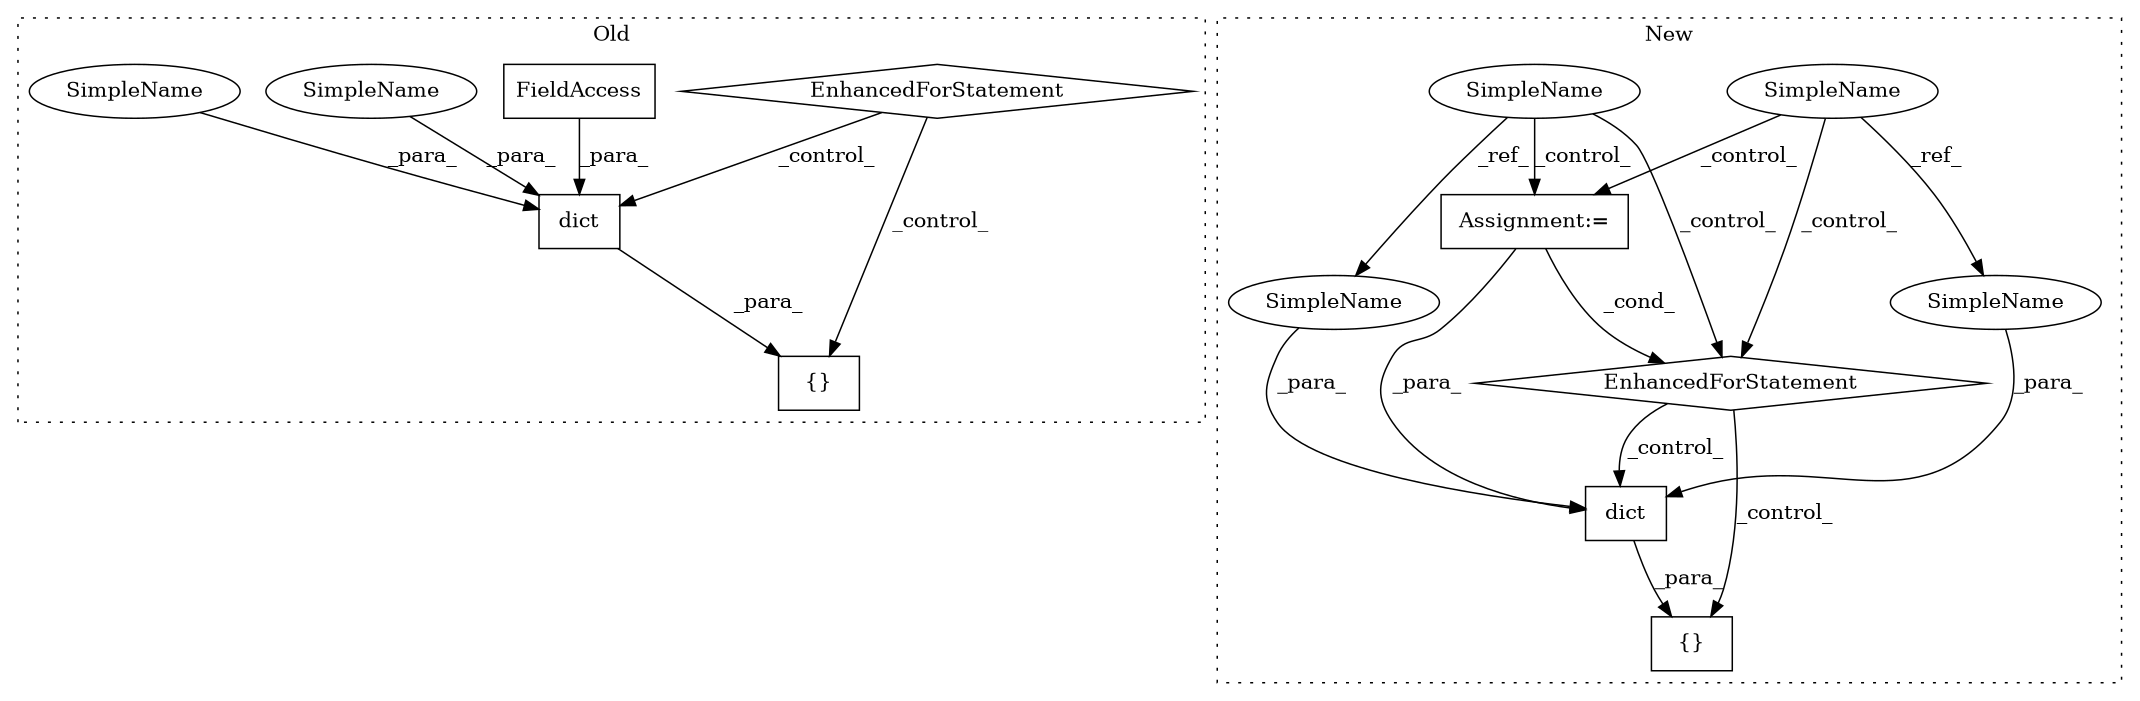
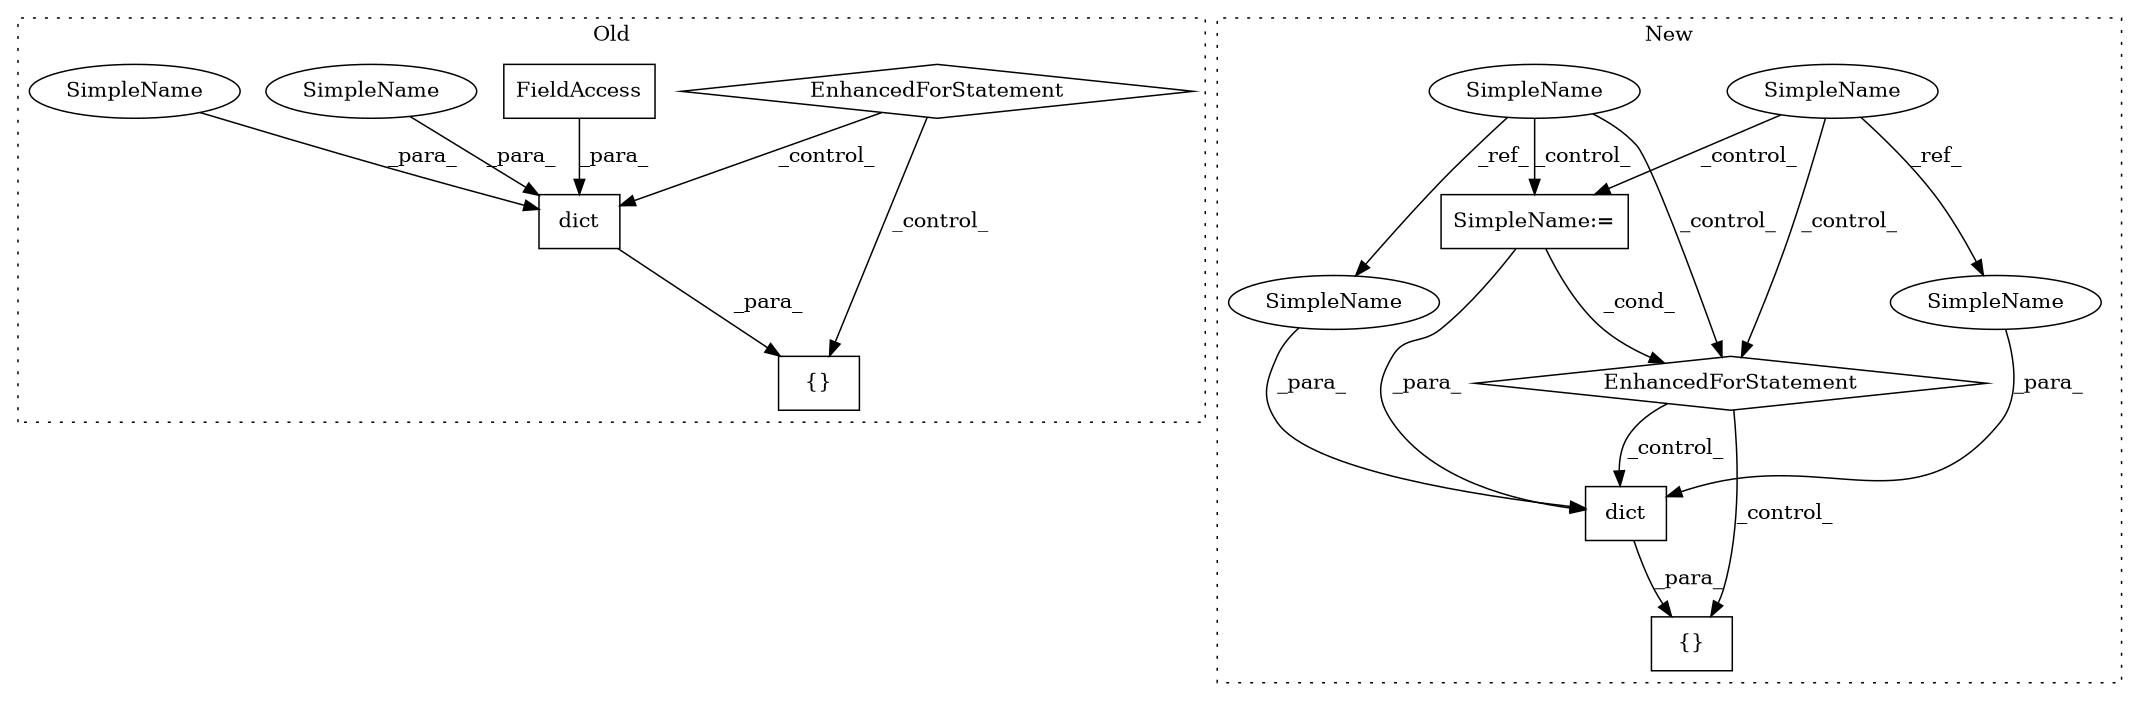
node "Assignment:=": label "Assignment:=" -> "SimpleName:="
